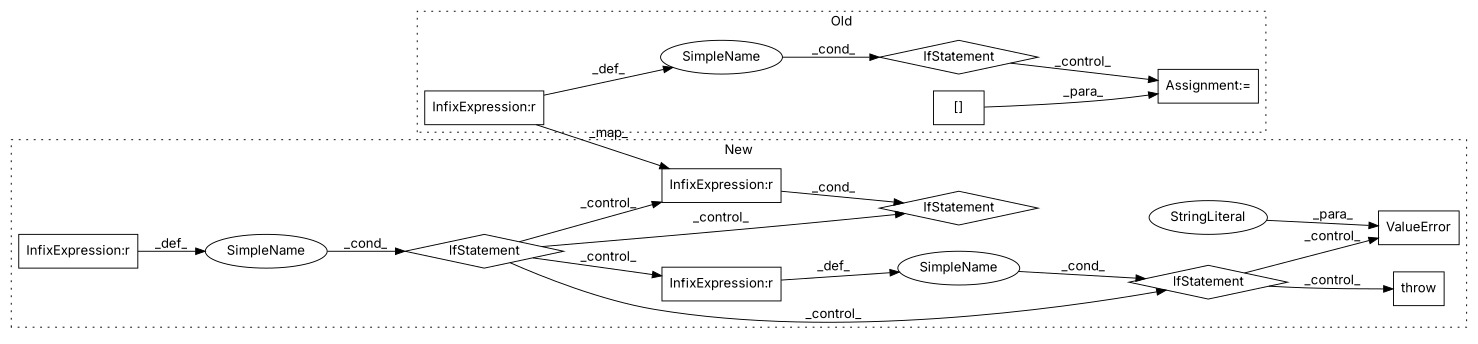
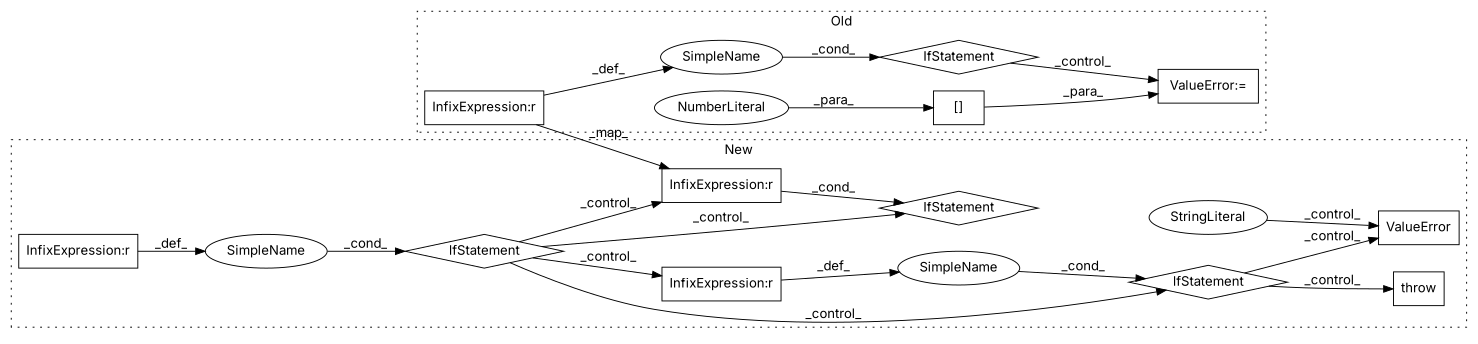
node "Assignment:=": label "Assignment:=" -> "ValueError:="
node "NumberLiteral": added
edge "StringLiteral" -> "ValueError": label "_para_" -> "_control_"
